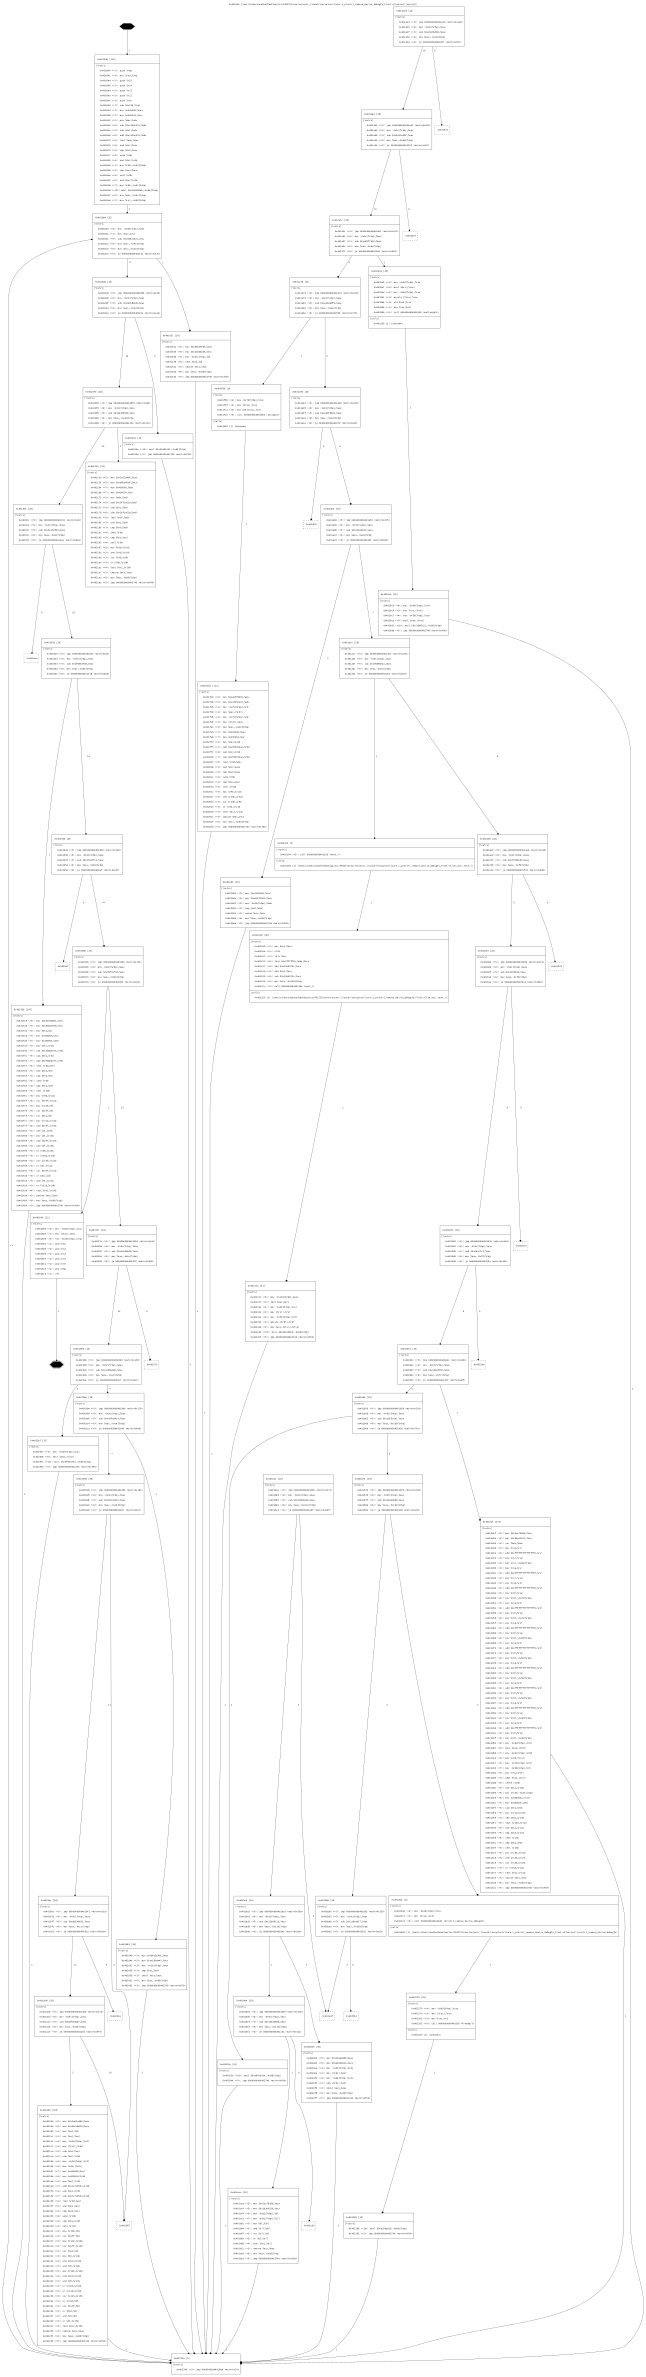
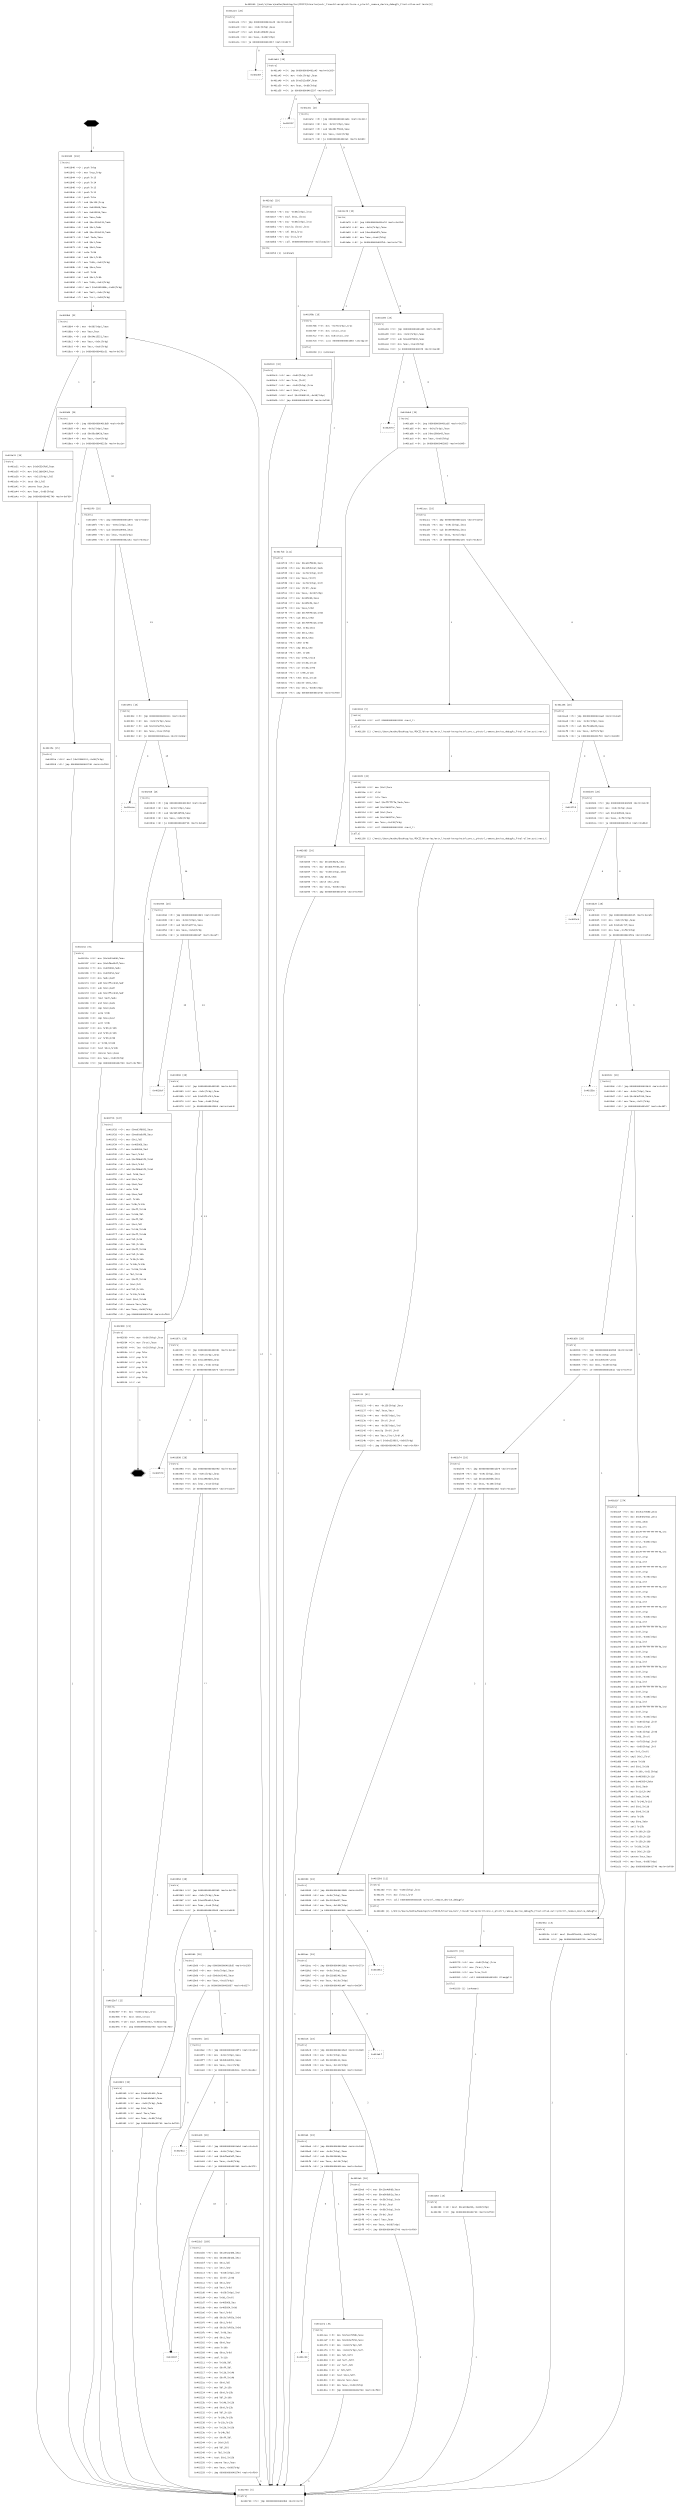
edge "0x401944 [28]" -> "0x4026ef": label " 0" -> " 10"
edge "0x40215a [91]" -> "0x402740 [5]": added, label "1"
edge "0x401b90 [28]" -> "0x401e4f": now "0x401b90 [28]" -> "0x401bac [28]"
